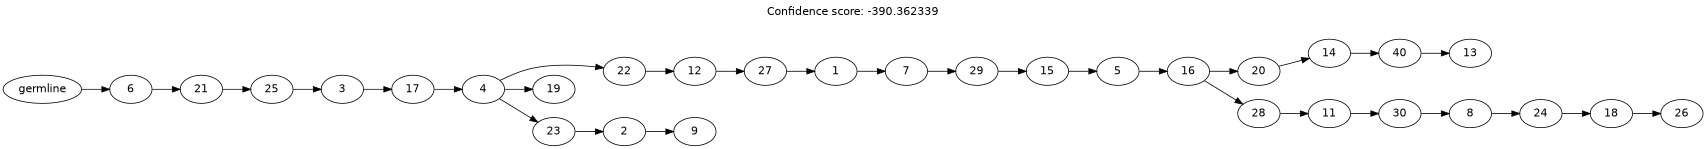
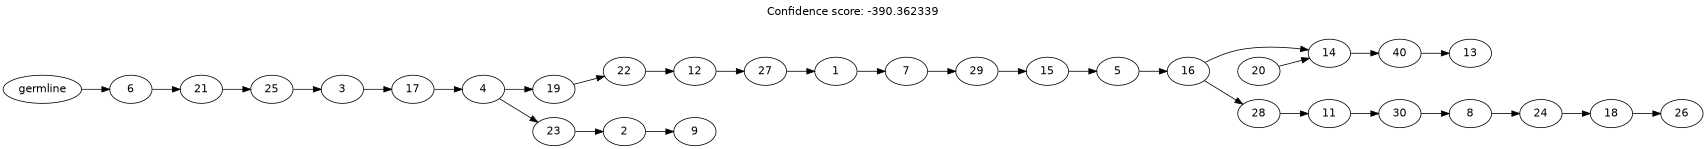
edge "4" -> "22": now "19" -> "22"
edge "16" -> "20": now "16" -> "14"
